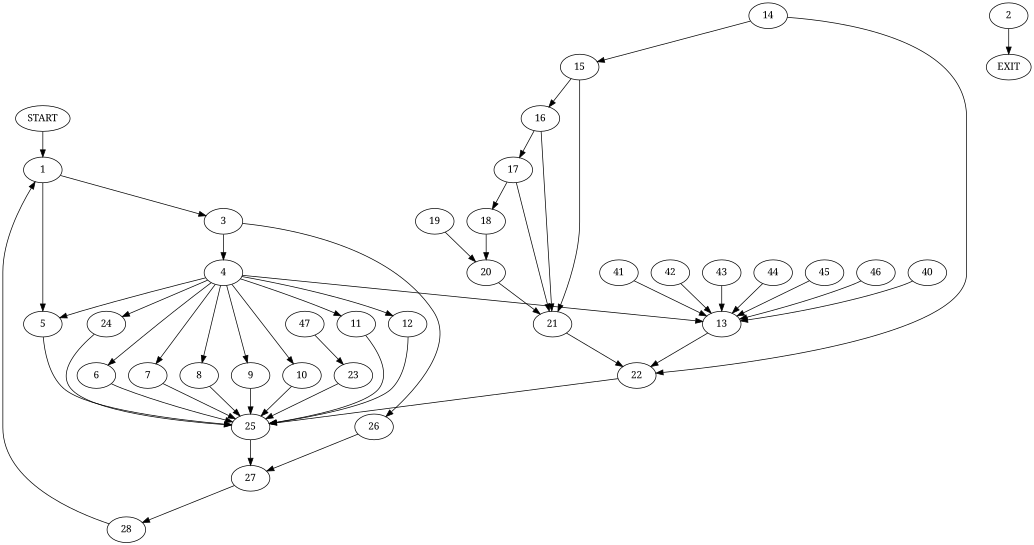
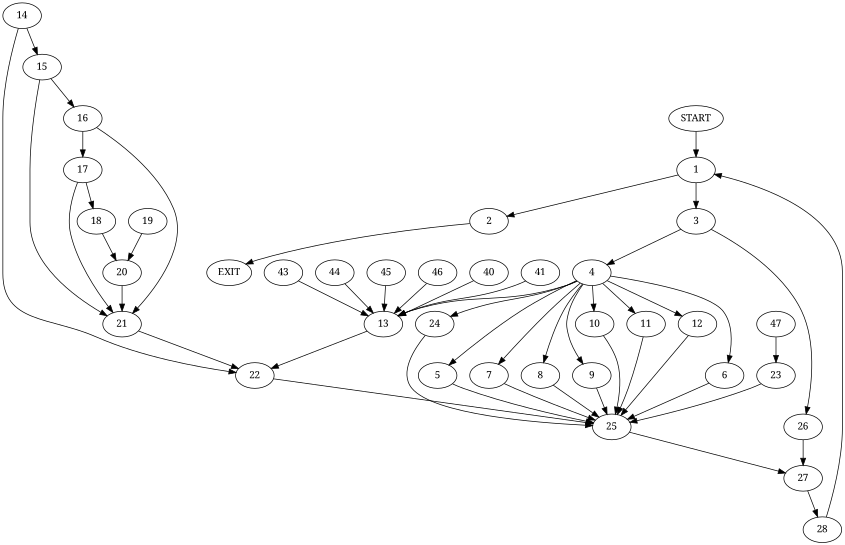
edge "1" -> "5": now "1" -> "2"
node "42": removed
